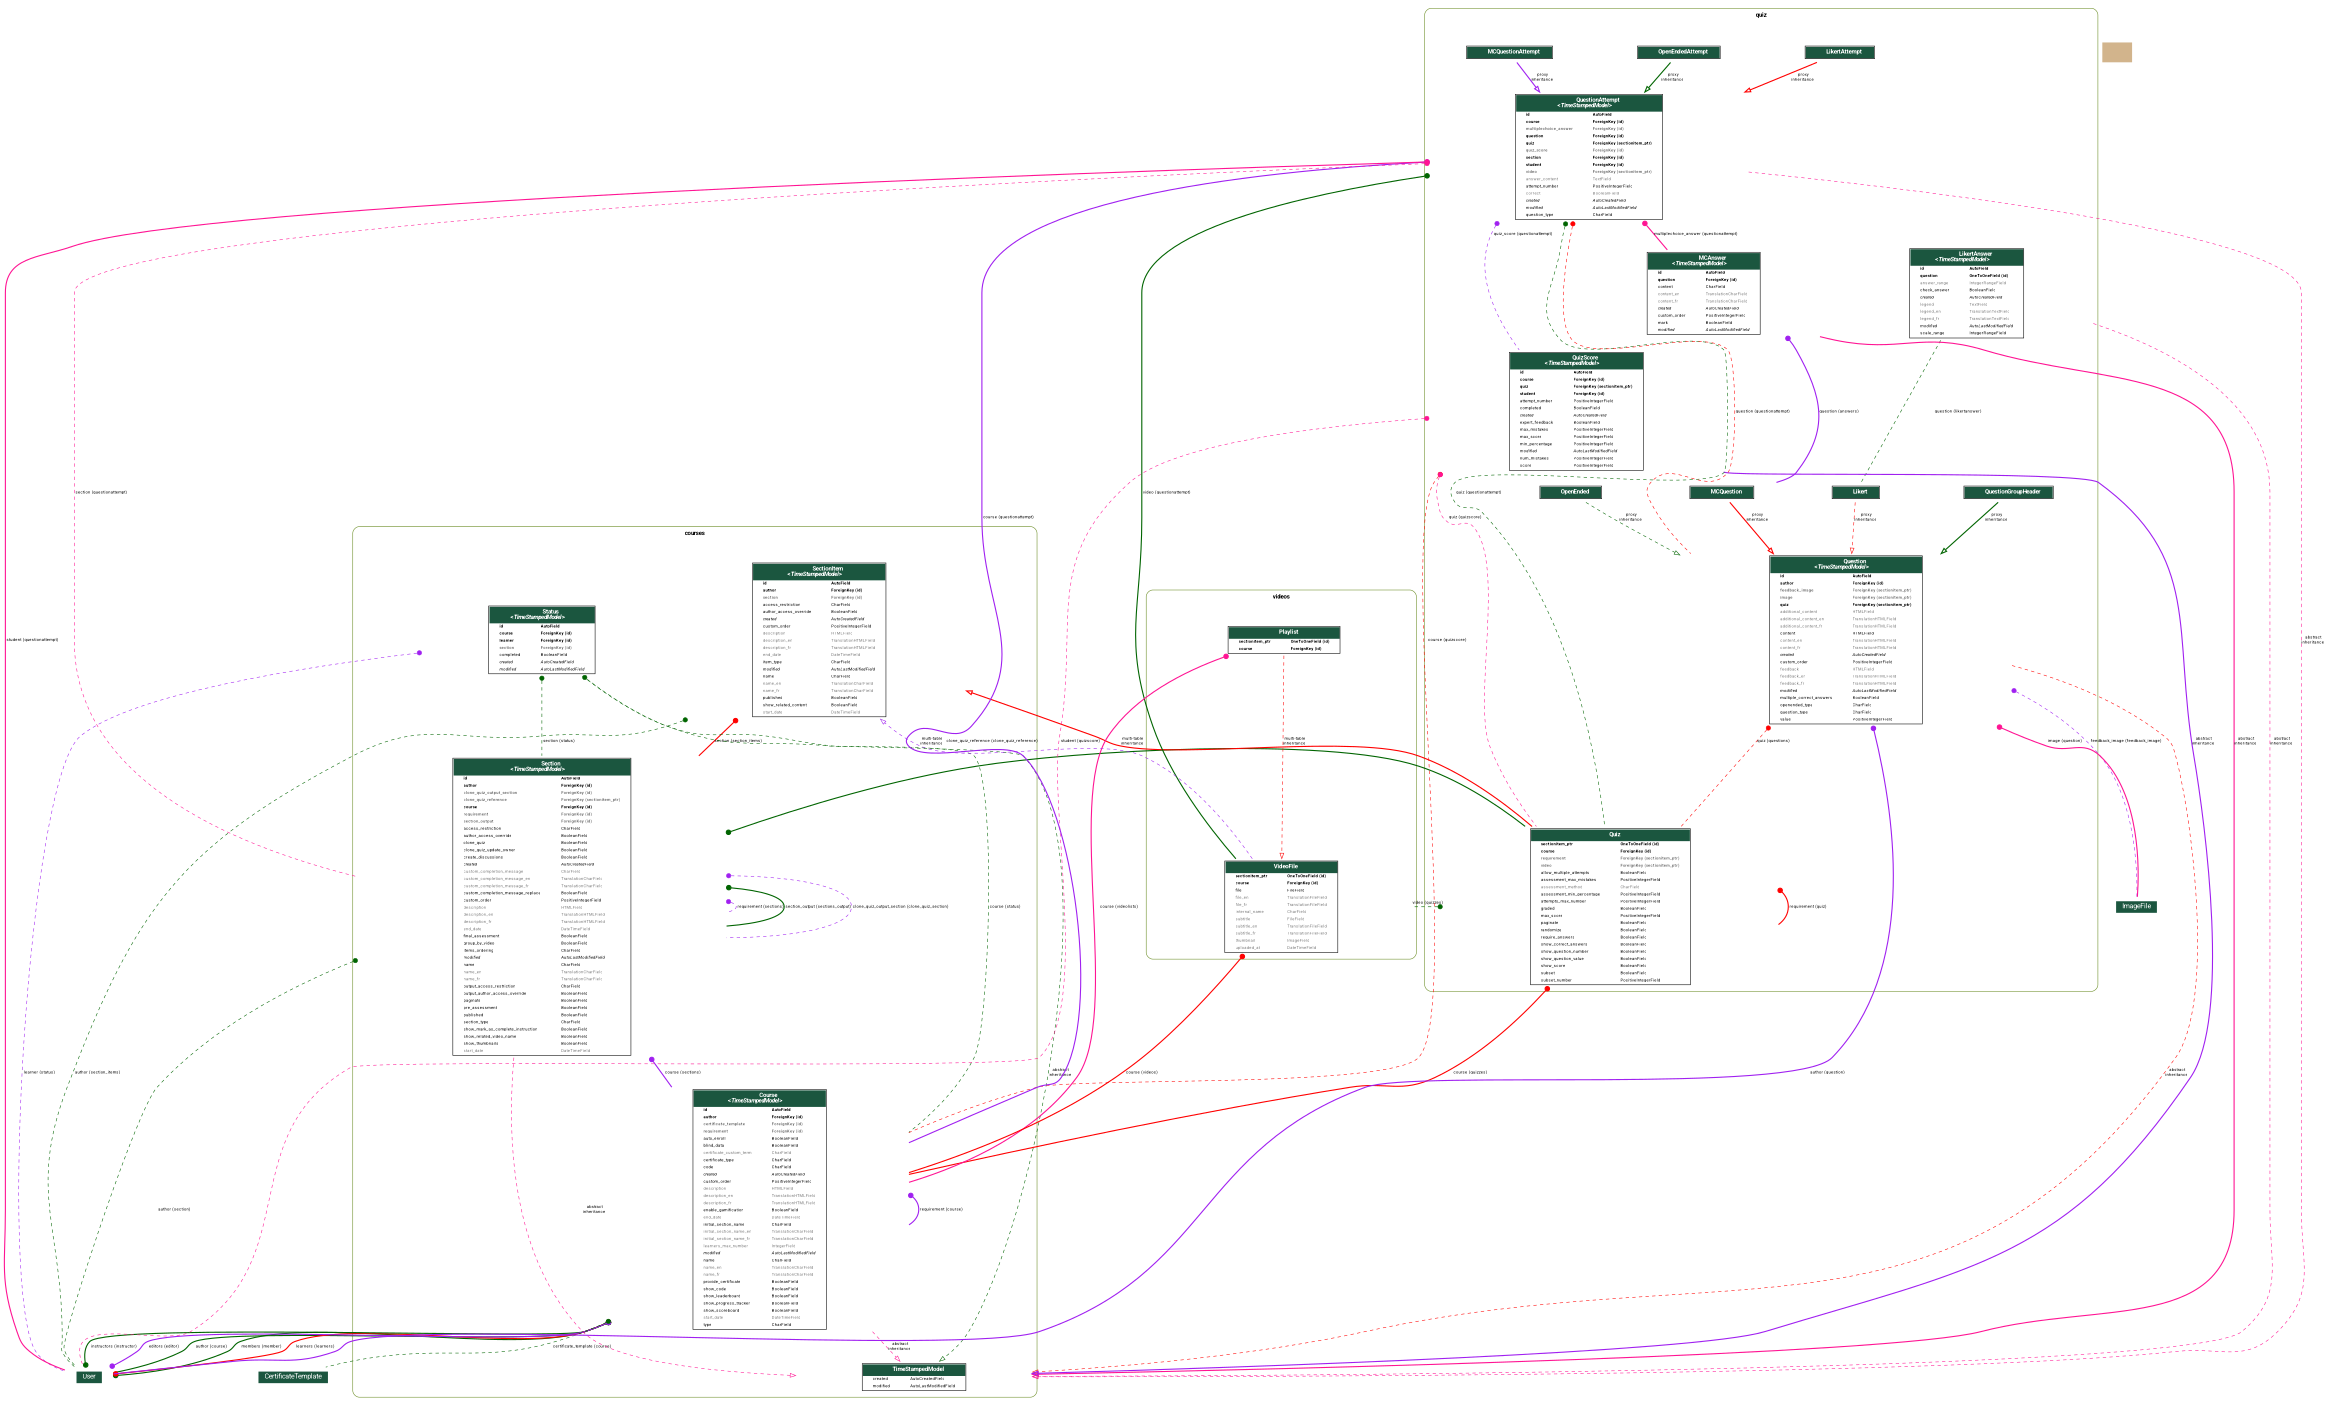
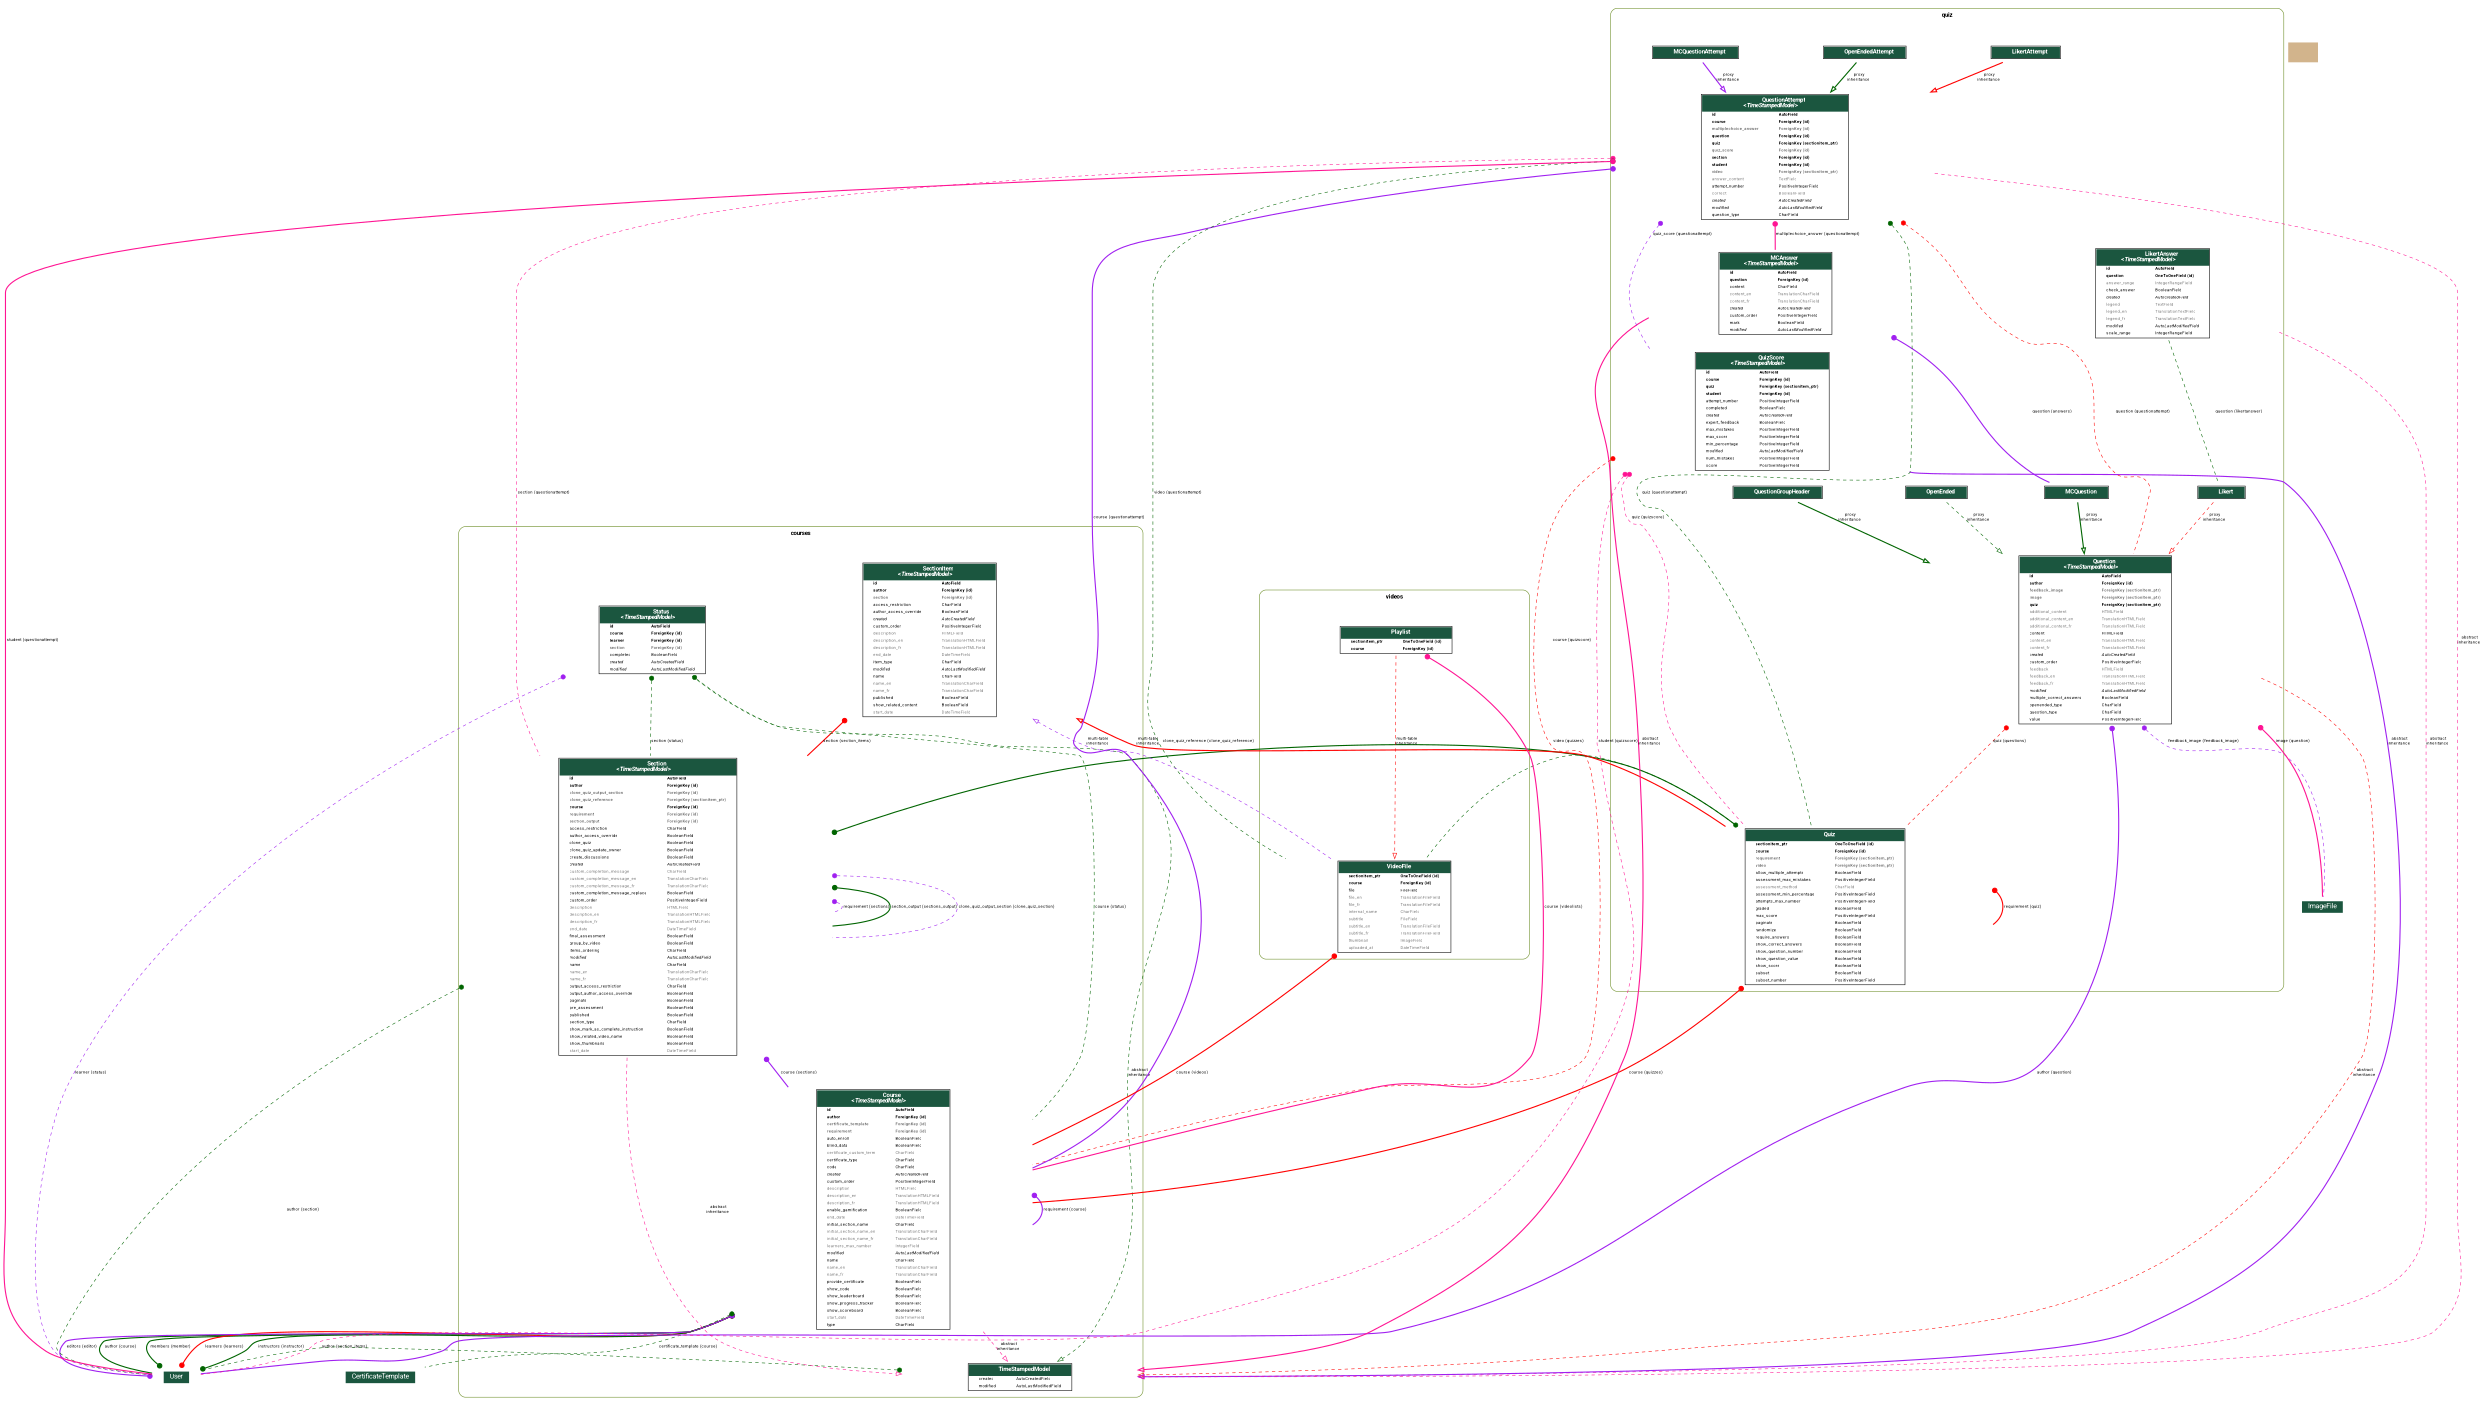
edge "QuestionAttempt" -- "VideoFile": style bold -> dashed
edge "MCQuestion" -- "Question": color red -> darkgreen
edge "SectionItem" -- "User": now "TimeStampedModel" -- "User"
